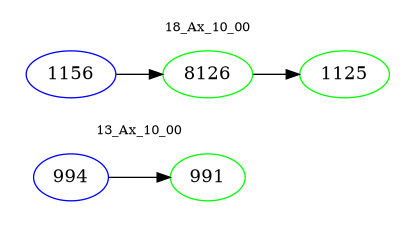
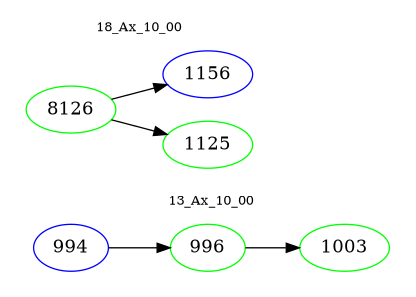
edge "1156" -> "8126": reversed
node "991": label "991" -> "996"
node "1003": added
